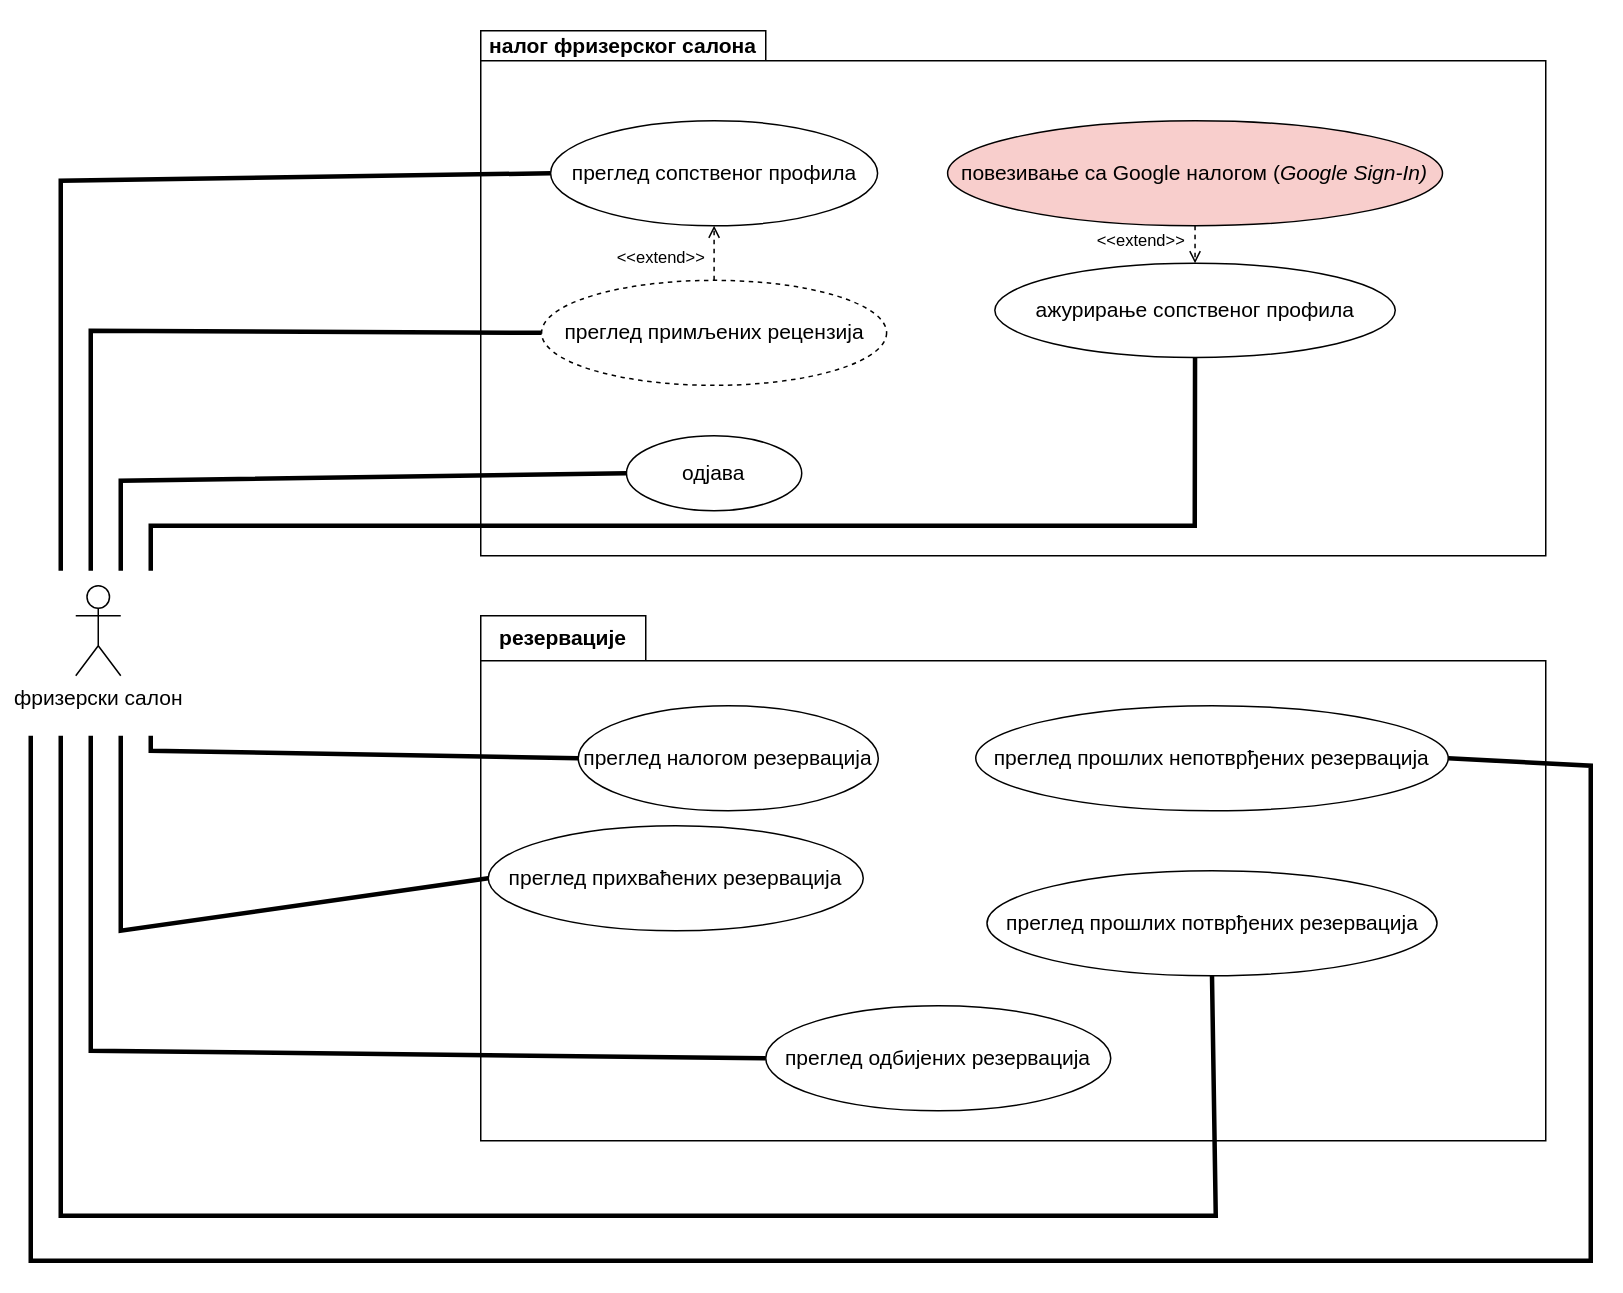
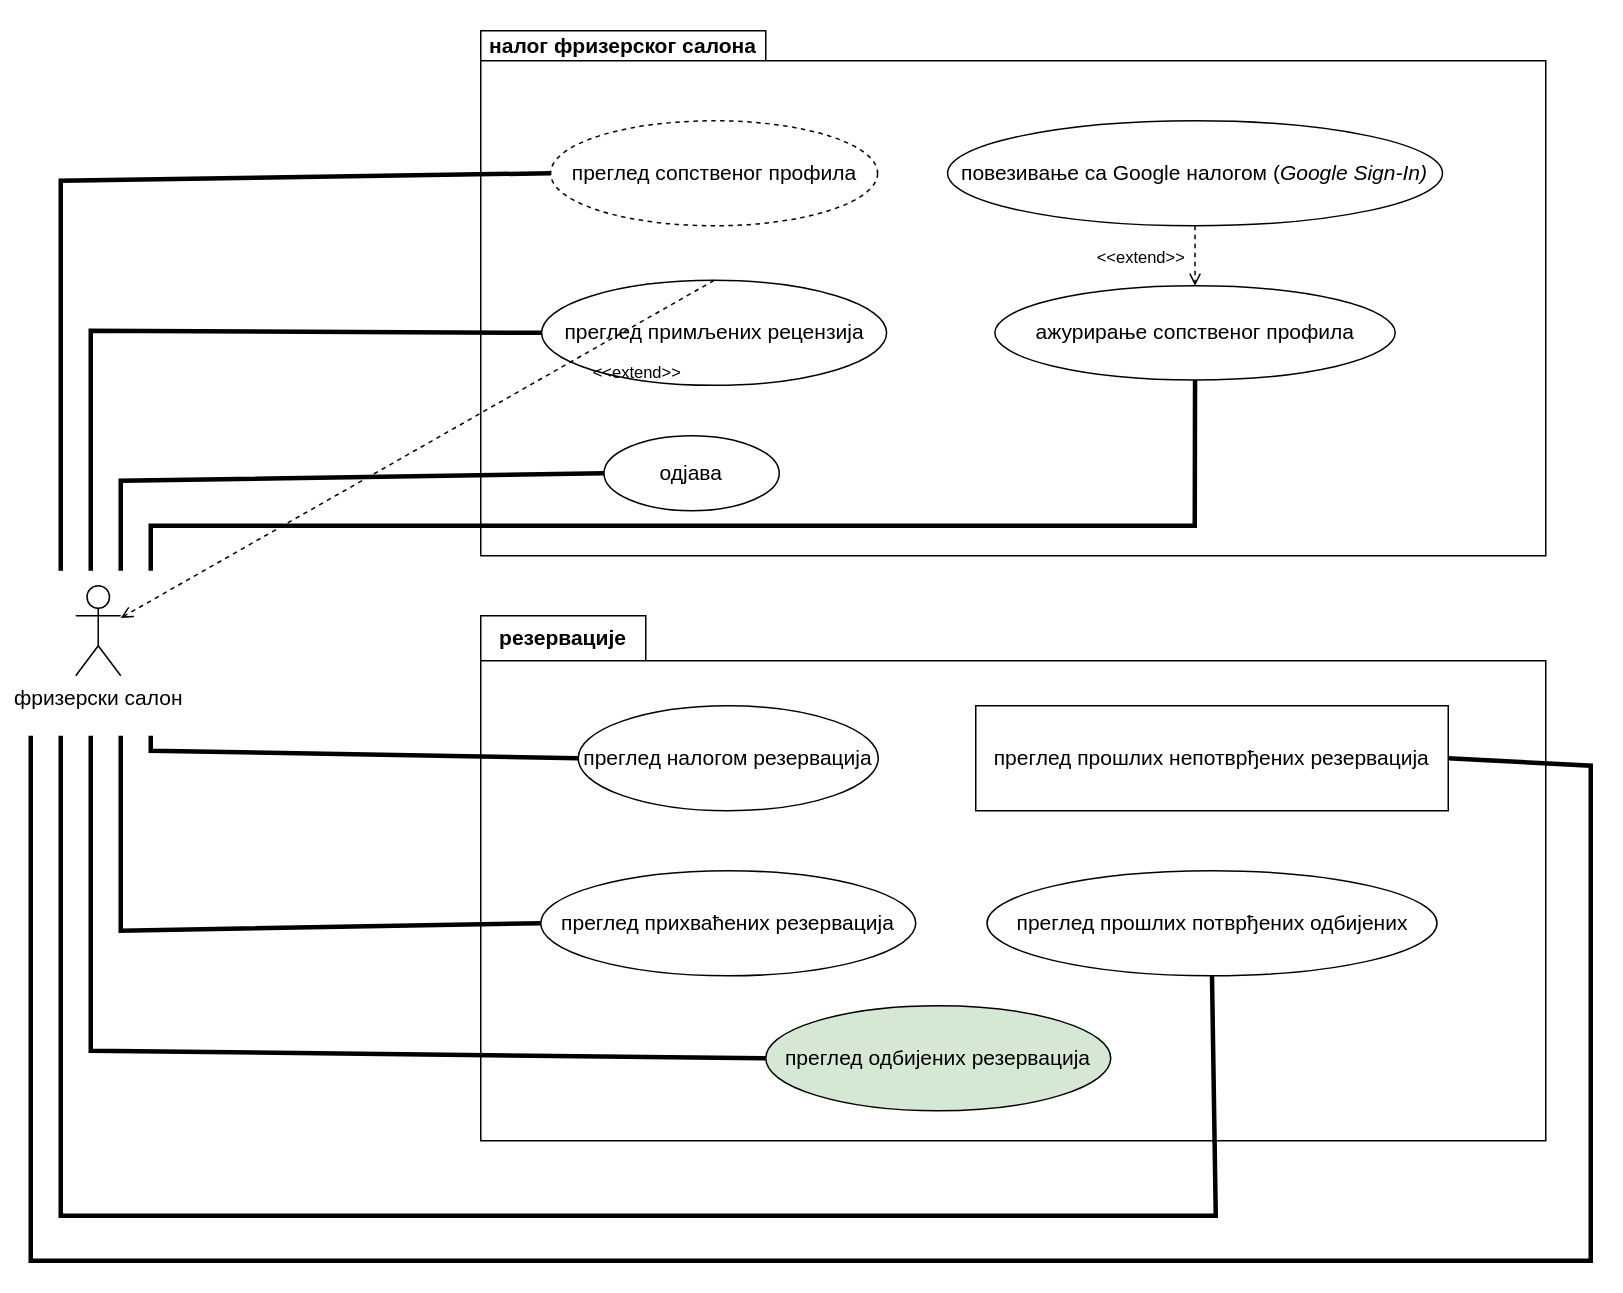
node "преглед сопственог профила": style solid -> dashed
node "повезивање са Google налогом (Google Sign-In)": fillcolor #f8cecc -> #ffffff
edge "преглед примљених рецензија" -> "преглед сопственог профила": now "преглед примљених рецензија" -> "фризерски салон"
node "ажурирање сопственог профила": moved (1195, 310) -> (1195, 333)
node "преглед примљених рецензија": style dashed -> solid
node "одјава": moved (714, 473) -> (692, 473)
node "преглед прошлих непотврђених резервација": shape ellipse -> rectangle
node "преглед прихваћених резервација": moved (676, 878) -> (728, 923)
node "преглед прошлих потврђених резервација": label "преглед прошлих потврђених резервација" -> "преглед прошлих потврђених одбијених"
node "преглед одбијених резервација": fillcolor #ffffff -> #d5e8d4
